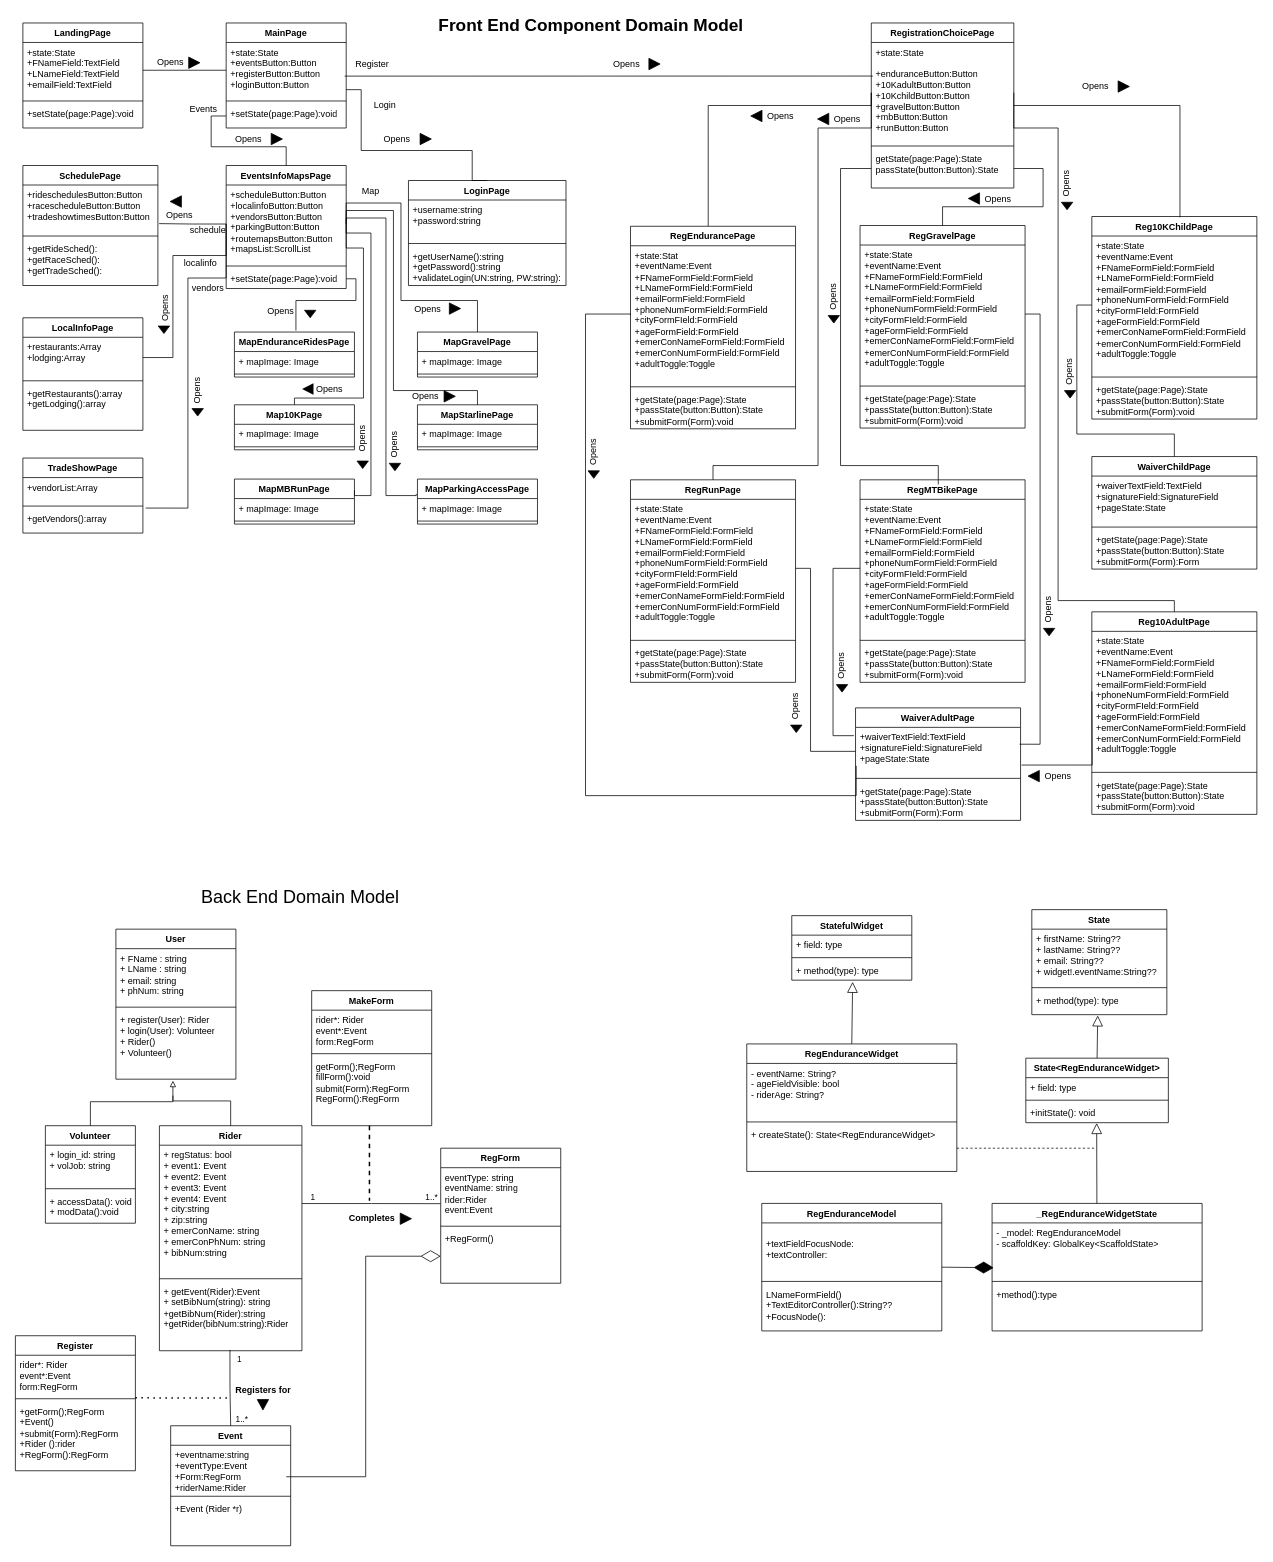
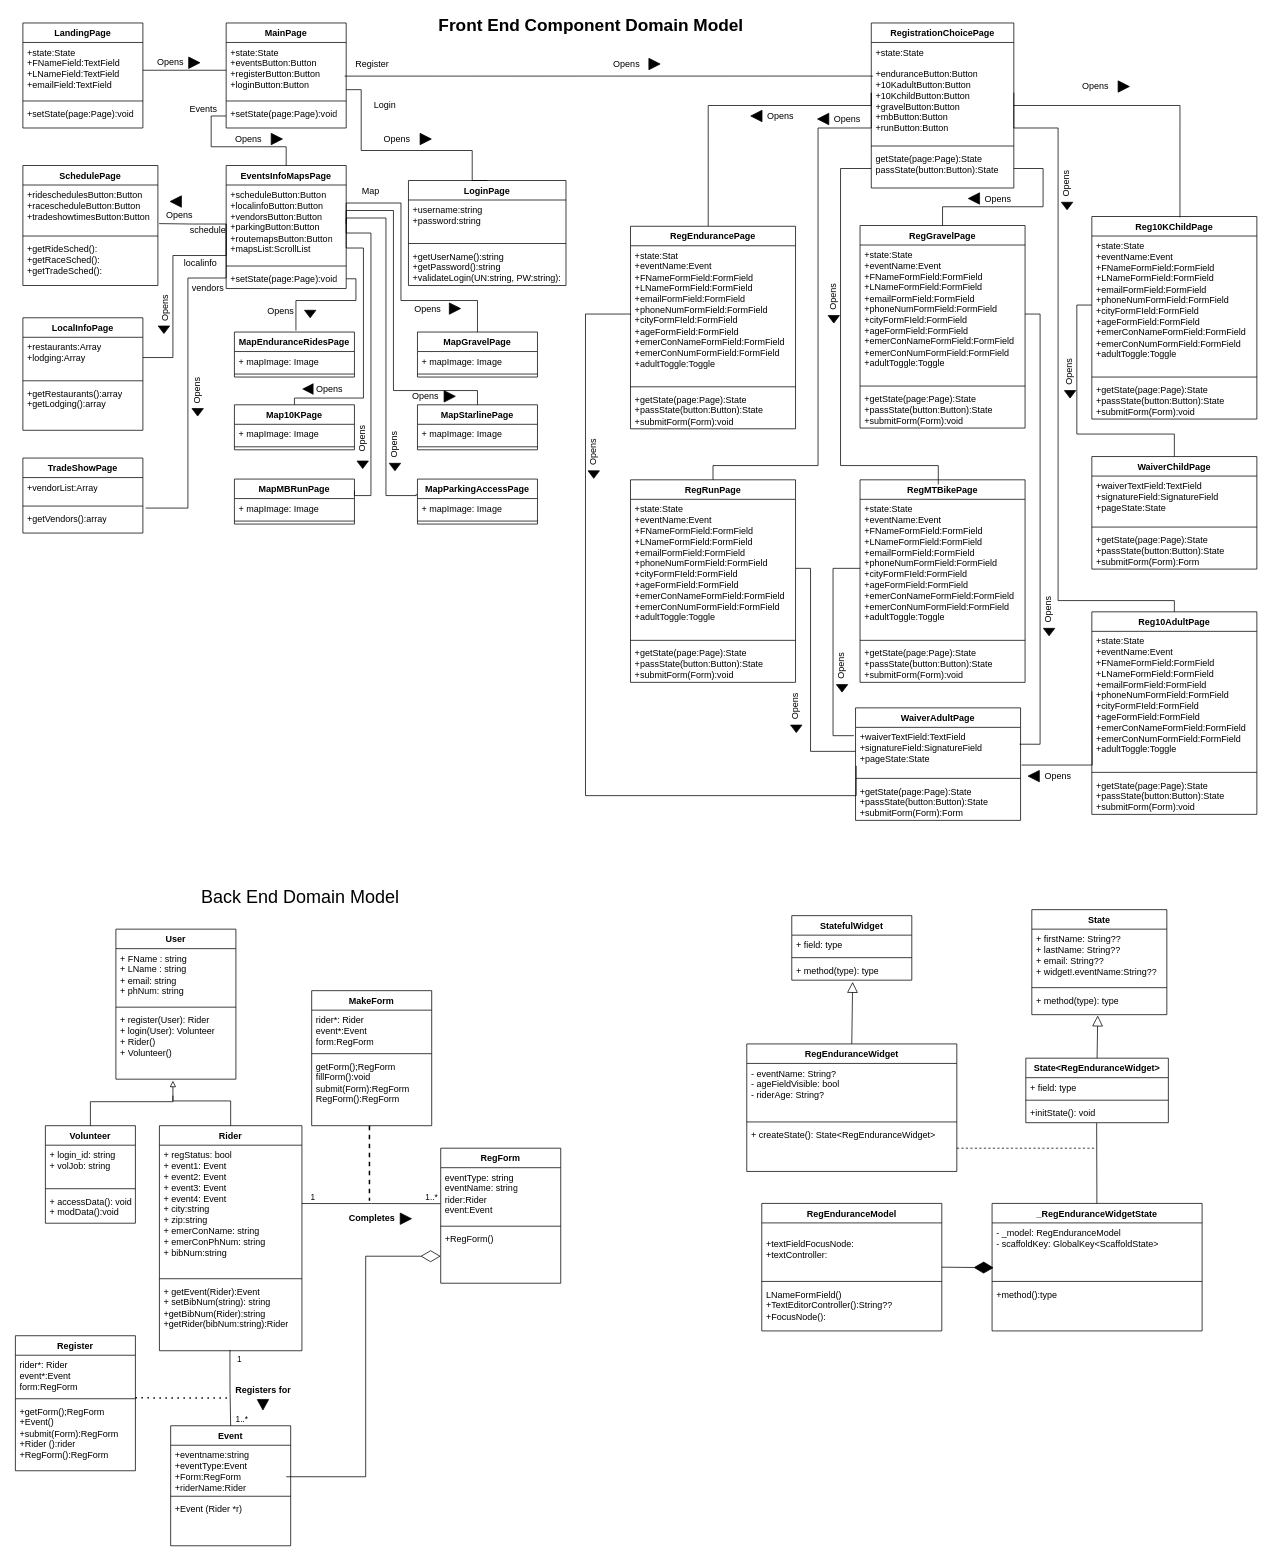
edge "_RegEnduranceWidgetState" -> "+initState(): void": arrowhead block -> none
